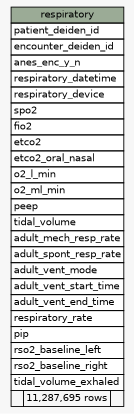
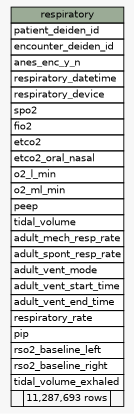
node "respiratory": text "11,287,695 rows" -> "11,287,693 rows"
